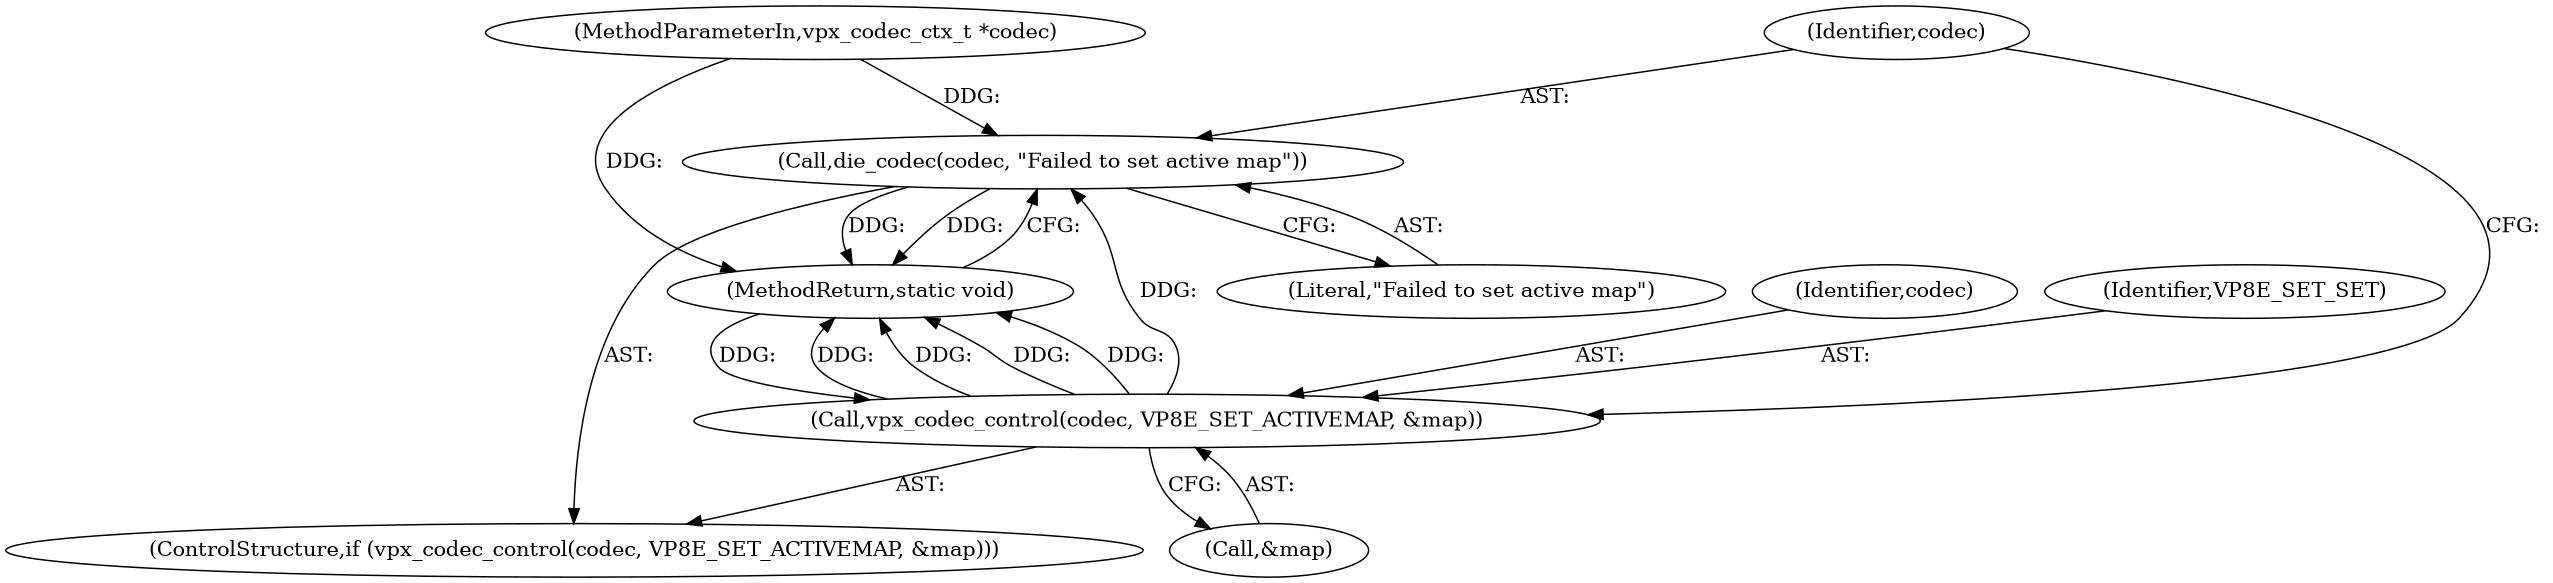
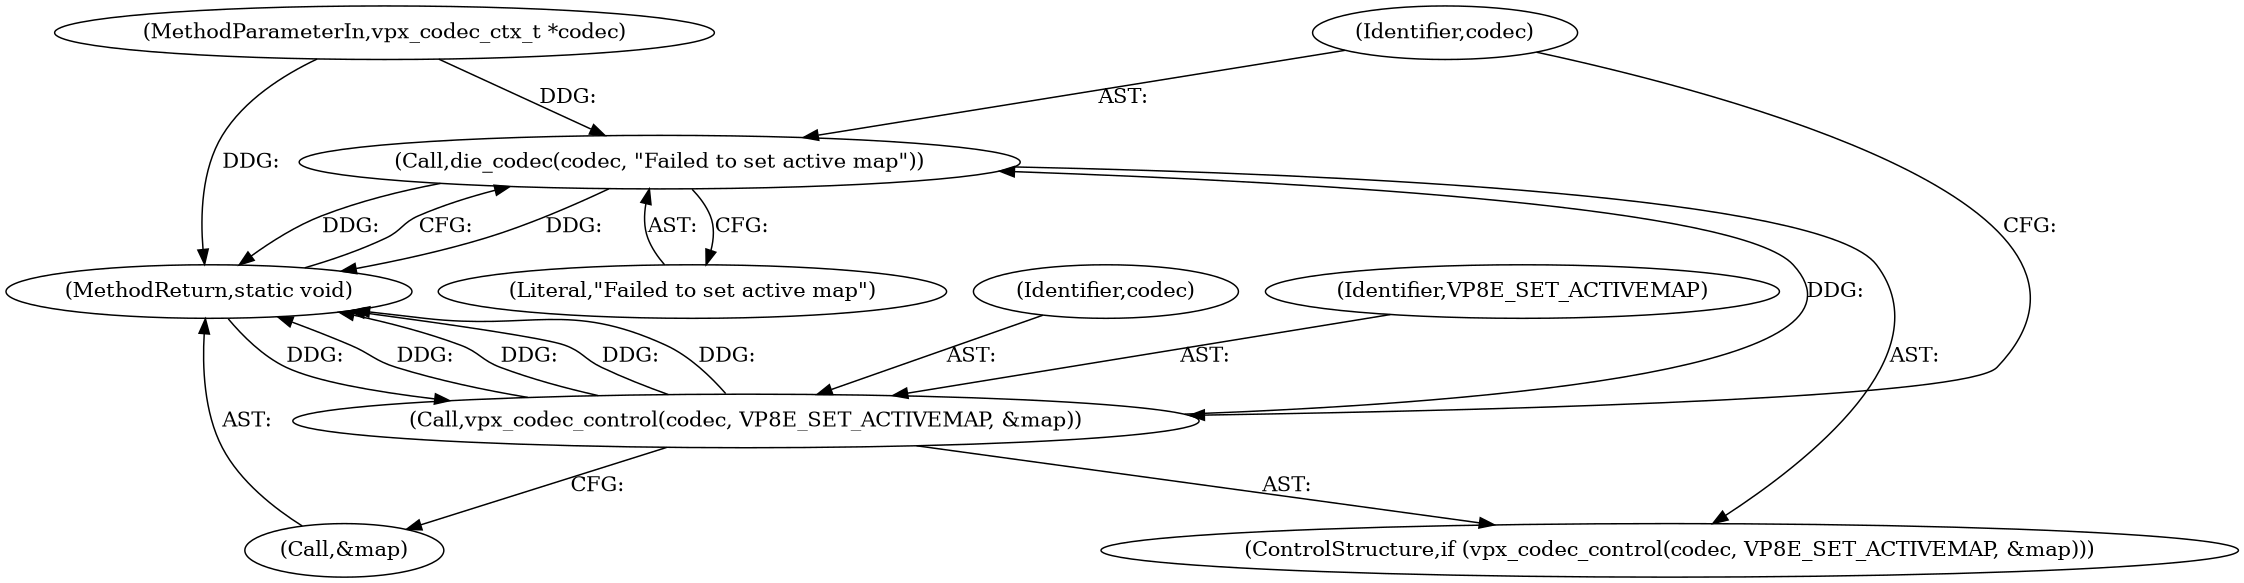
node "(Identifier,VP8E_SET_SET)": label "(Identifier,VP8E_SET_SET)" -> "(Identifier,VP8E_SET_ACTIVEMAP)"
edge "(Call,&map)" -> "(Call,vpx_codec_control(codec, VP8E_SET_ACTIVEMAP, &map))": now "(Call,&map)" -> "(MethodReturn,static void)"
